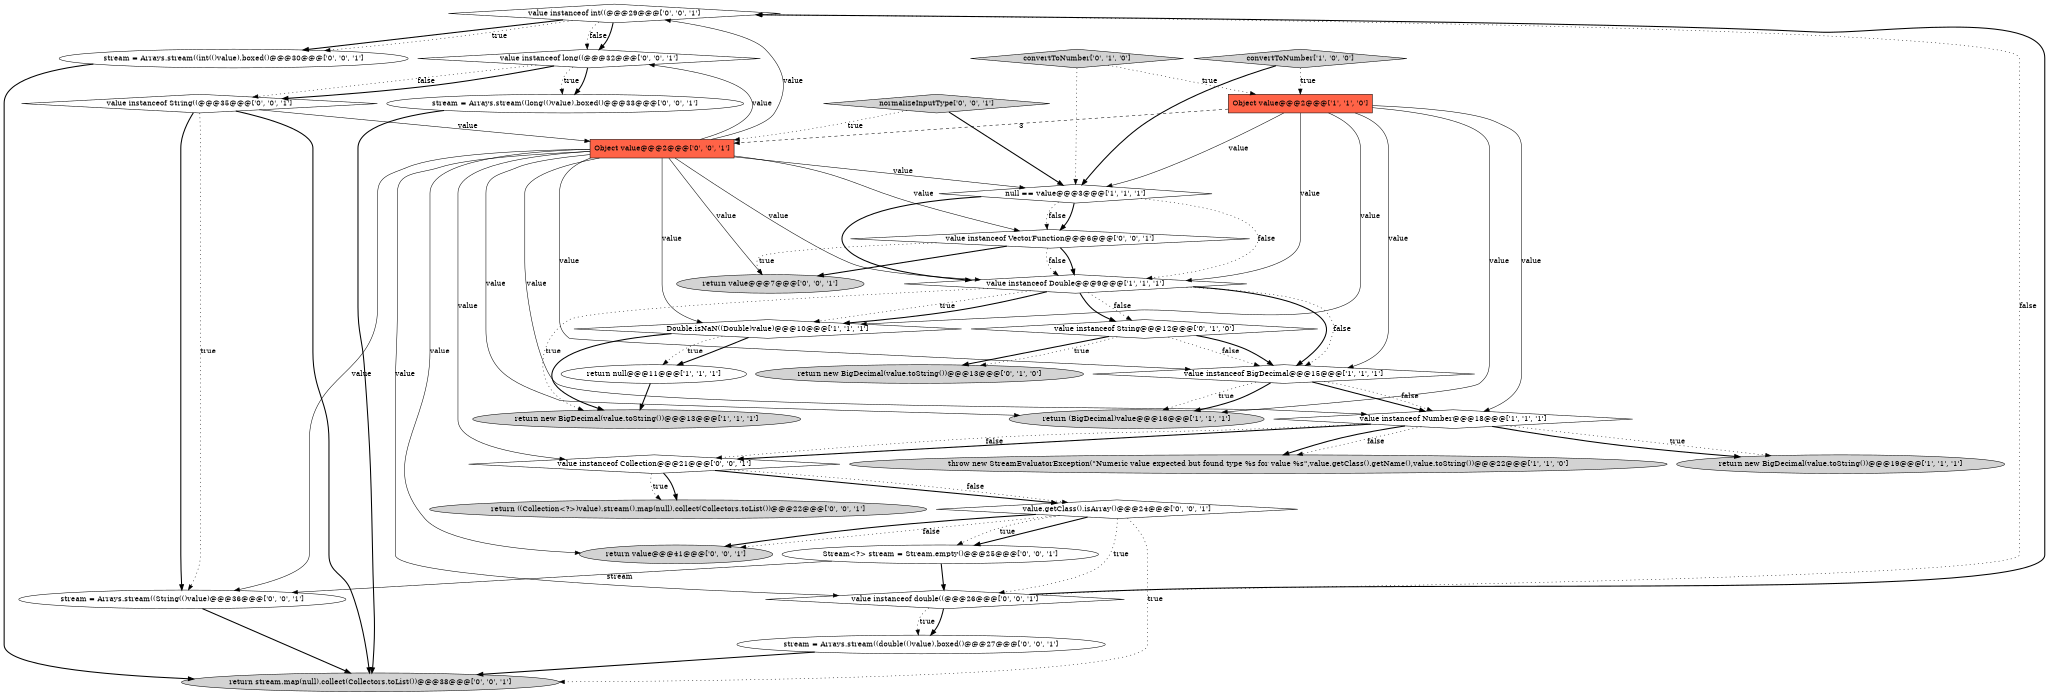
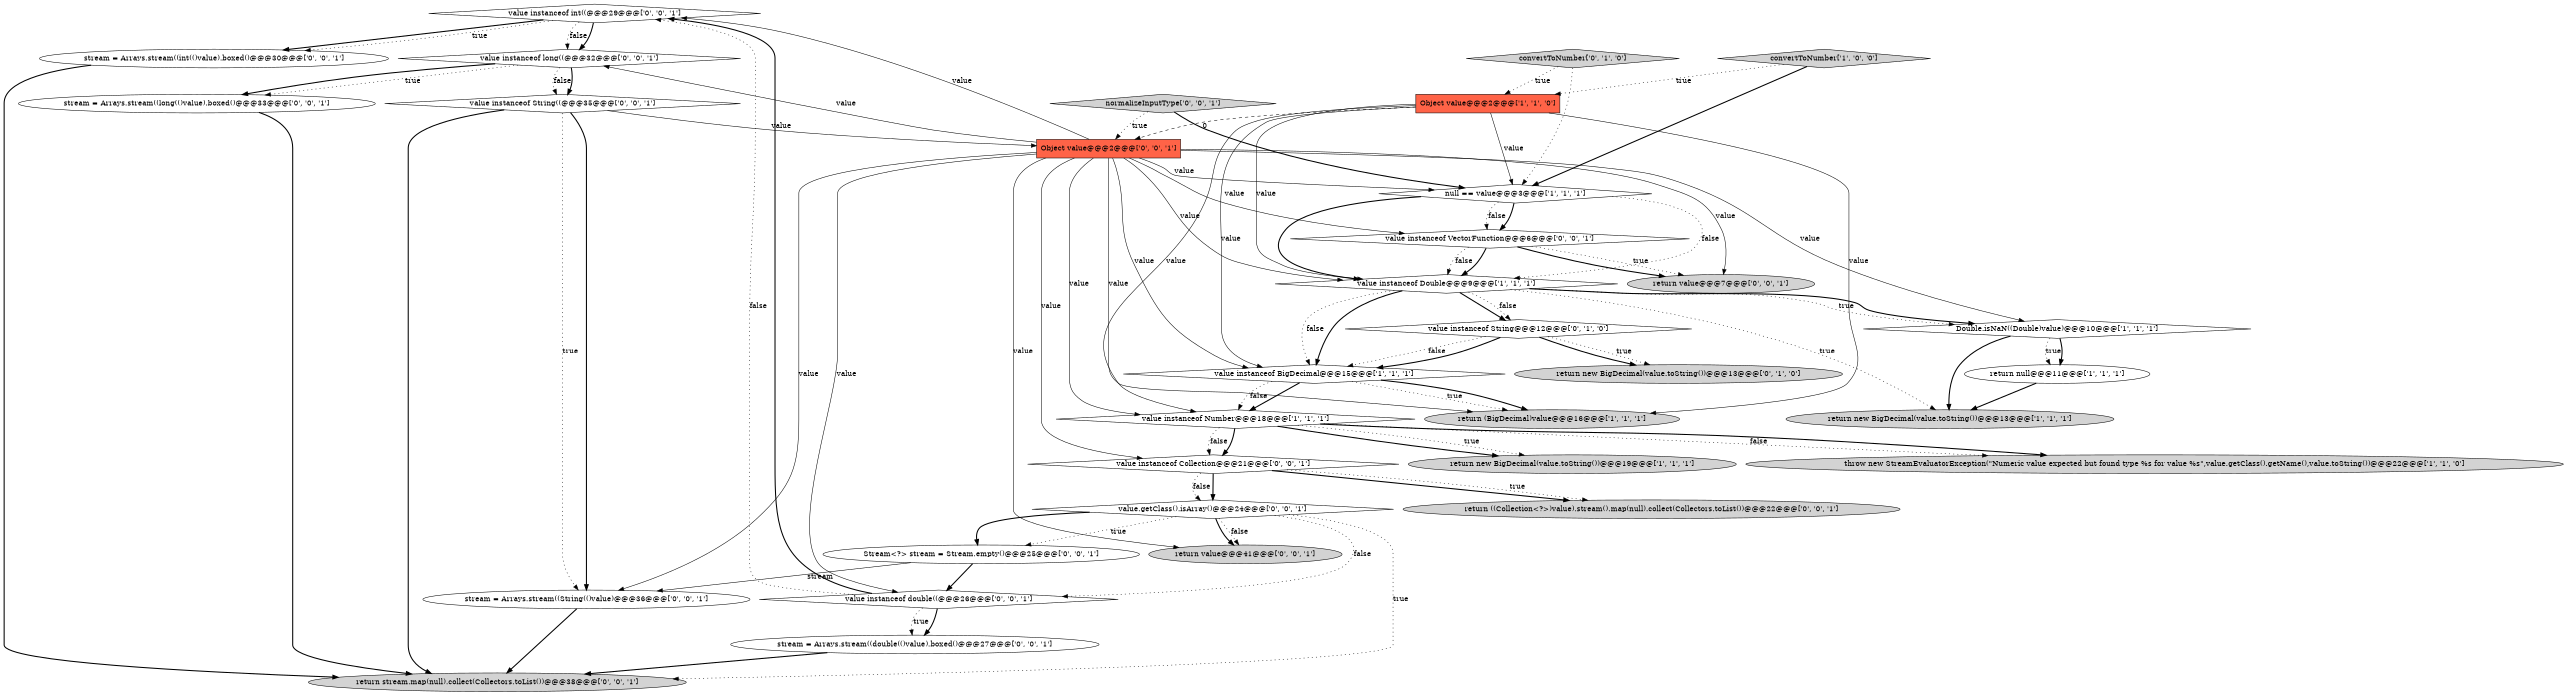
edge "Object value@@@2@@@['1', '1', '0']" -> "Object value@@@2@@@['0', '0', '1']": label "3" -> "0"
edge "Object value@@@2@@@['1', '1', '0']" -> "Double.isNaN((Double)value)@@@10@@@['1', '1', '1']": removed, label "value"
edge "value.getClass().isArray()@@@24@@@['0', '0', '1']" -> "value instanceof double((@@@26@@@['0', '0', '1']": label "true" -> "false"
